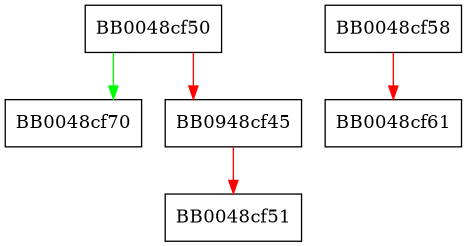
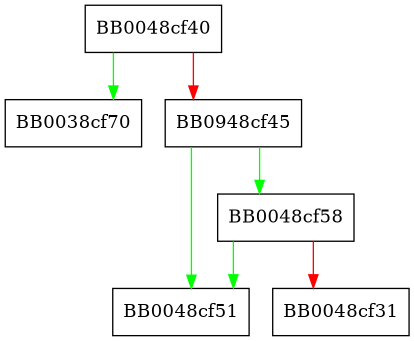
node "BB0048cf50": label "BB0048cf50" -> "BB0048cf40"
node "BB0048cf70": label "BB0048cf70" -> "BB0038cf70"
node "BB0048cf61": label "BB0048cf61" -> "BB0048cf31"
edge "BB0948cf45" -> "BB0048cf51": color red -> green
edge "BB0948cf45" -> "BB0048cf58": added
edge "BB0048cf58" -> "BB0048cf51": added
